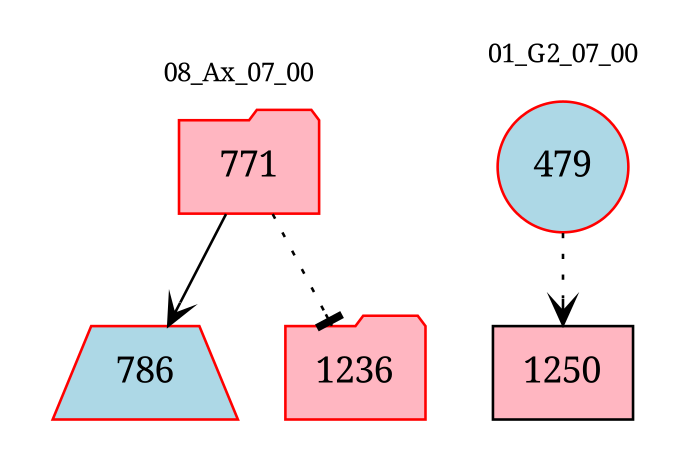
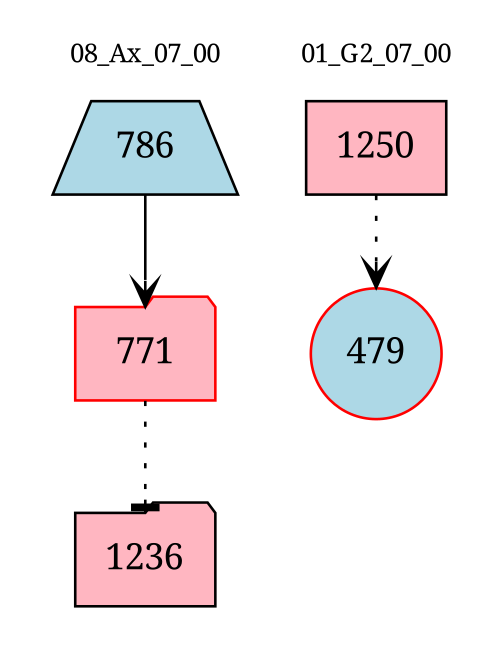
edge "771" -> "786": reversed
edge "479" -> "1250": reversed
node "786": color red -> black
node "1236": color red -> black
